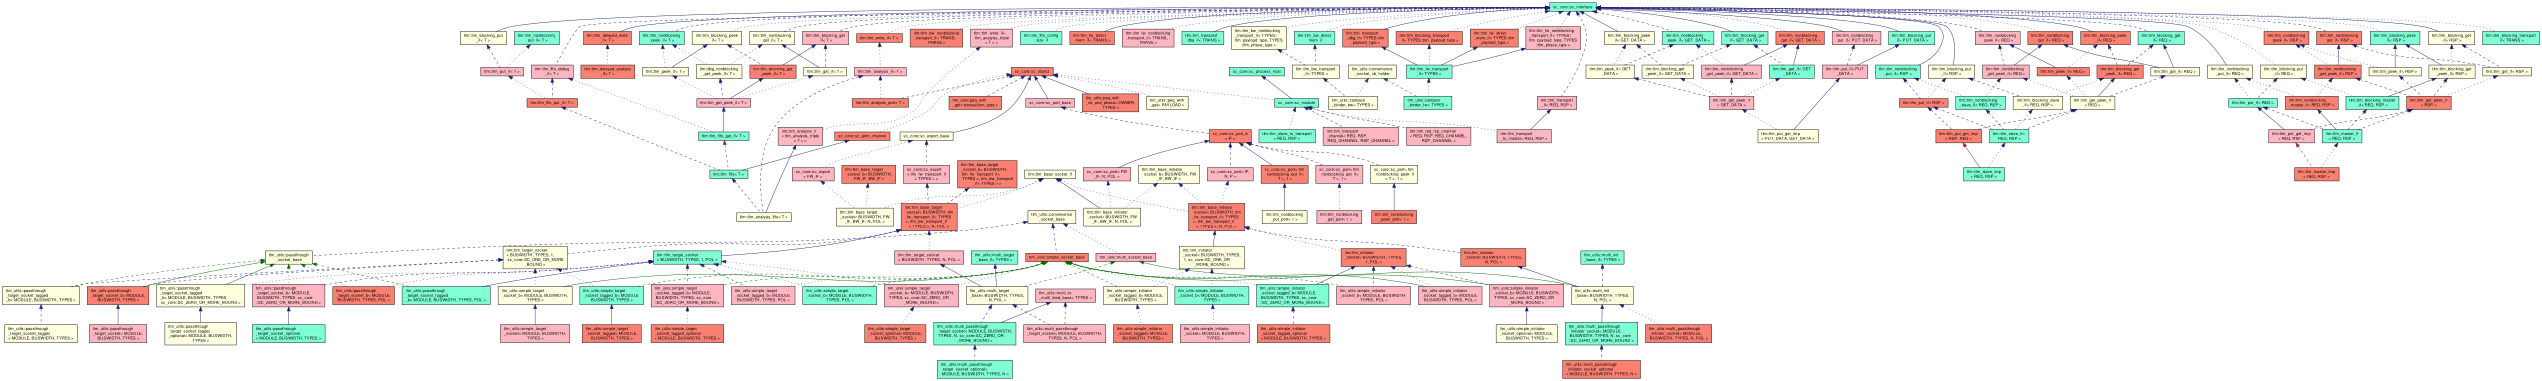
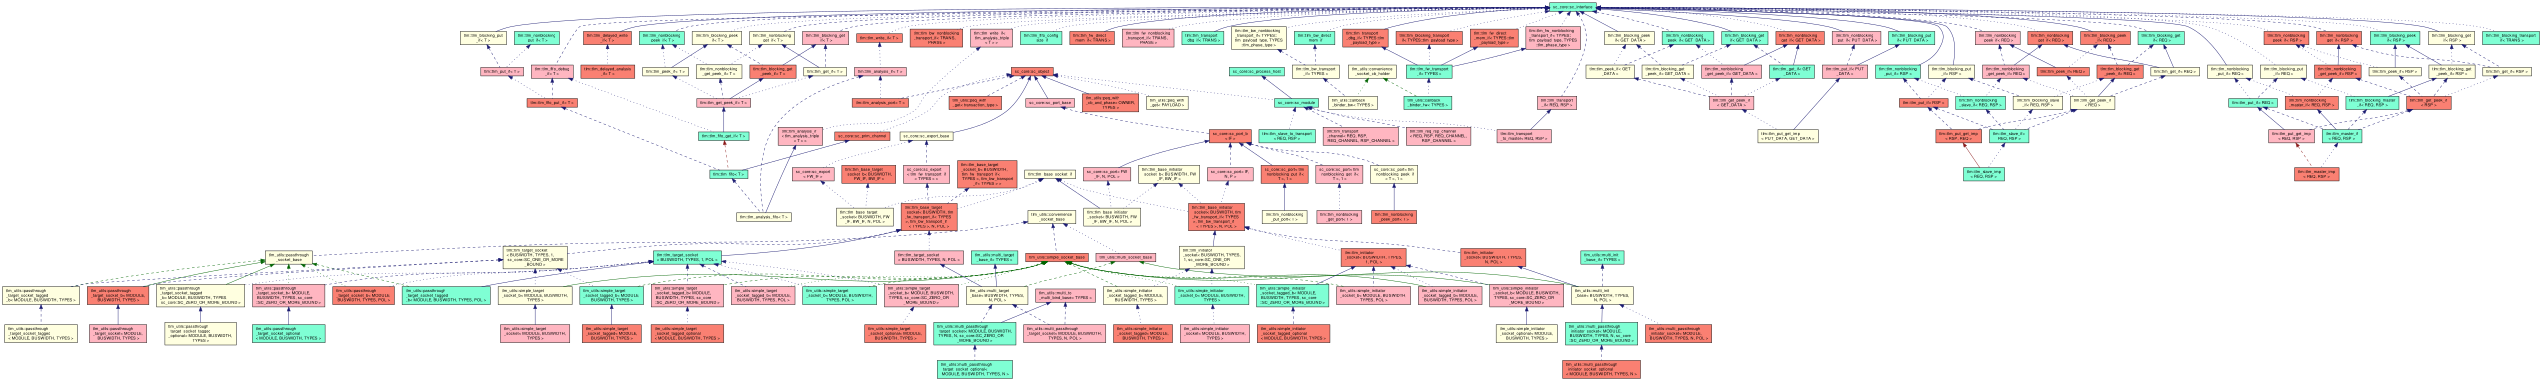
node "tlm::dbg_nonblocking _get_peek_if< T >": label "tlm::dbg_nonblocking _get_peek_if< T >" -> "tlm::tlm_nonblocking _get_peek_if< T >"
